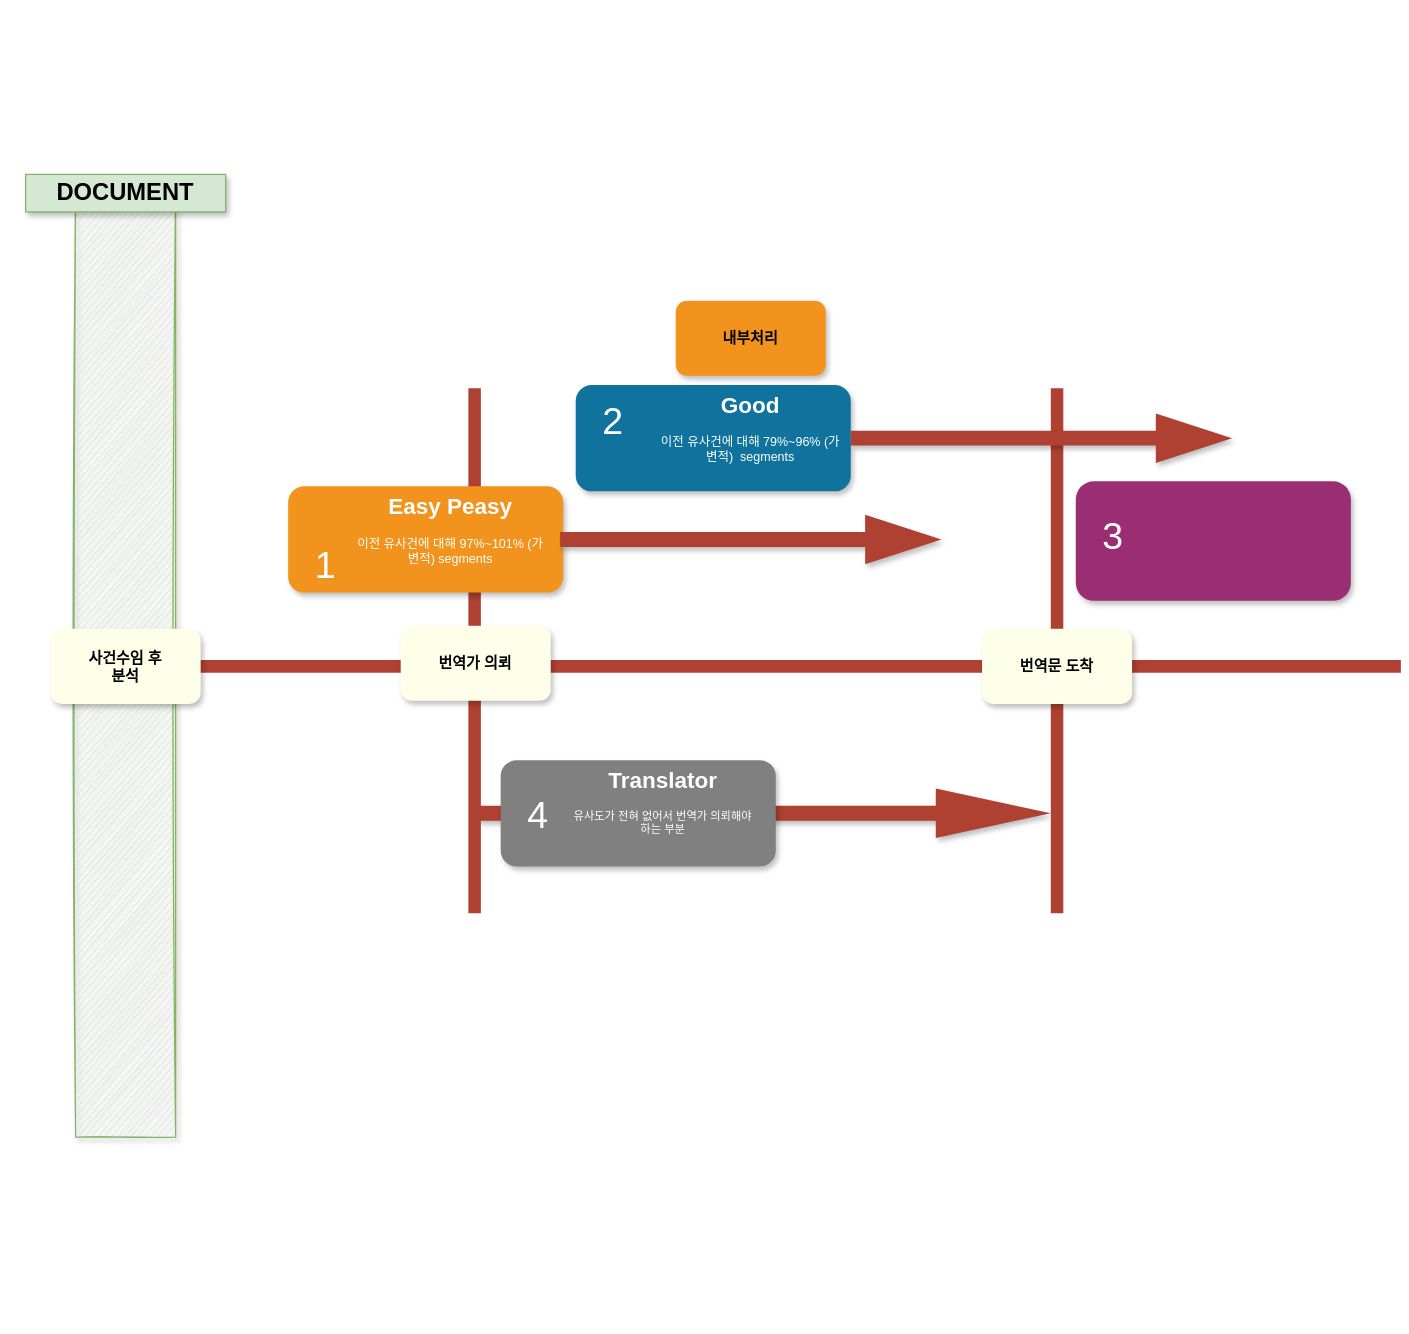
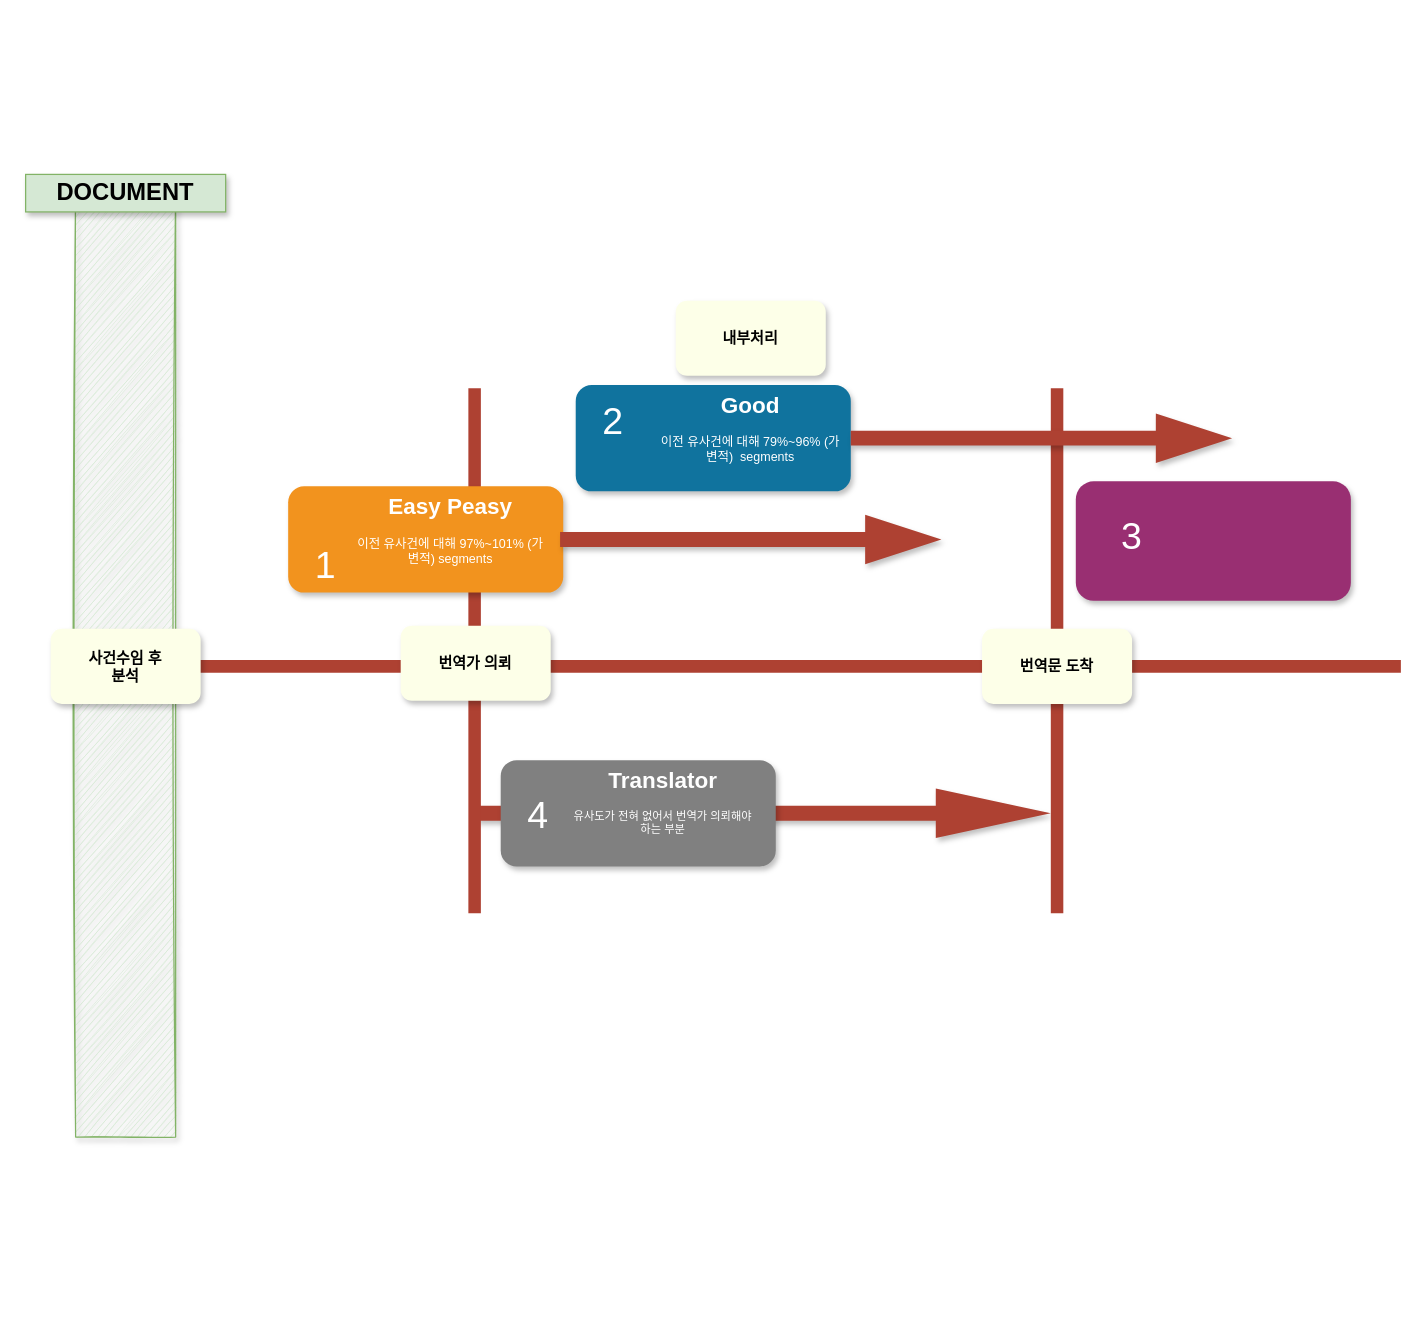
node "내부처리": fillcolor #f2931e -> #fdffe8
node "3": moved (1113, 535) -> (1132, 535)
